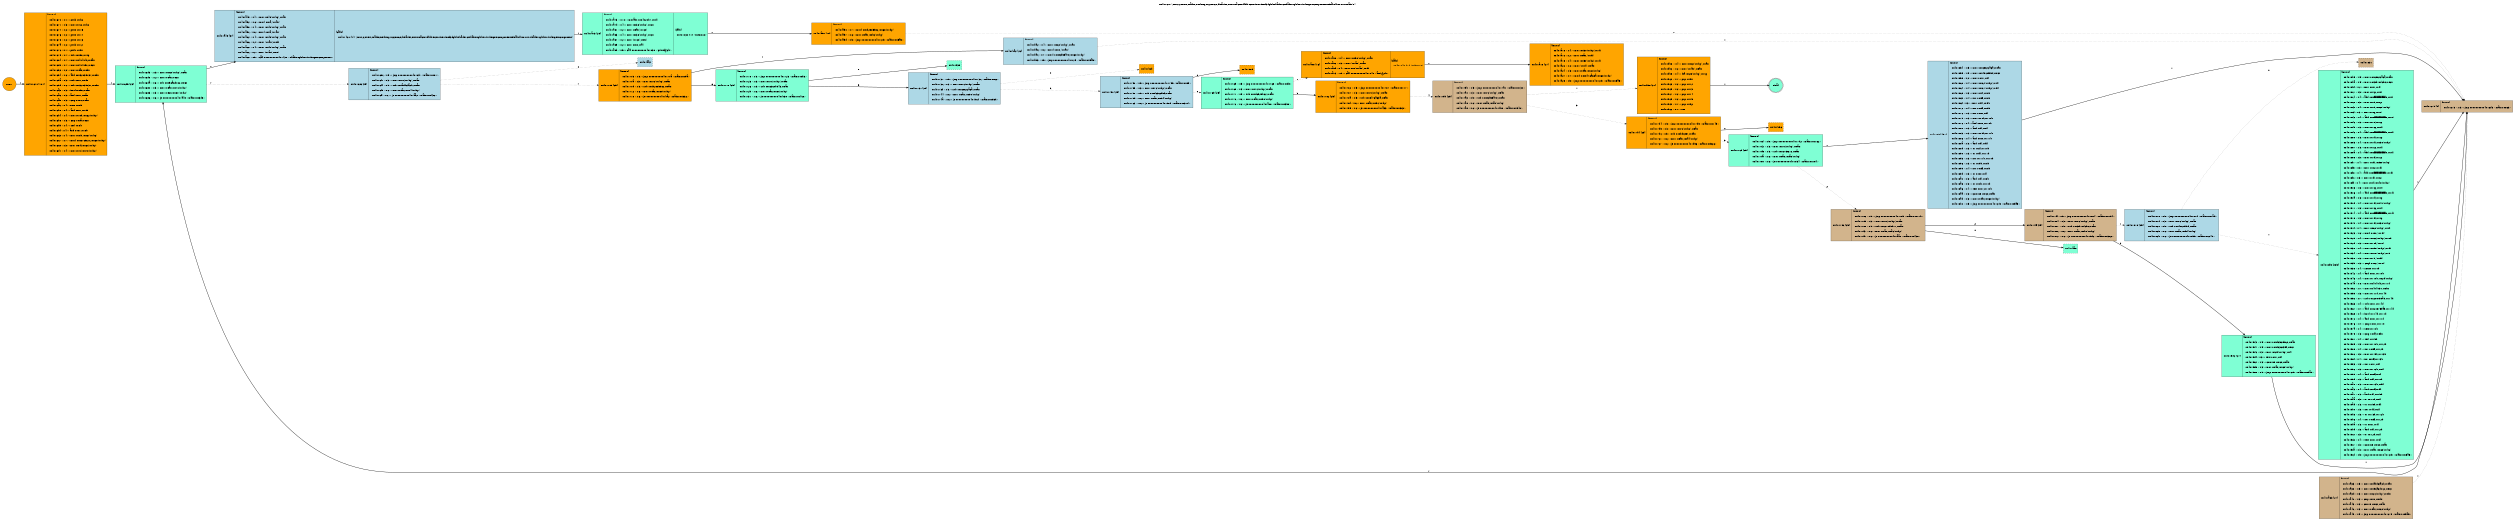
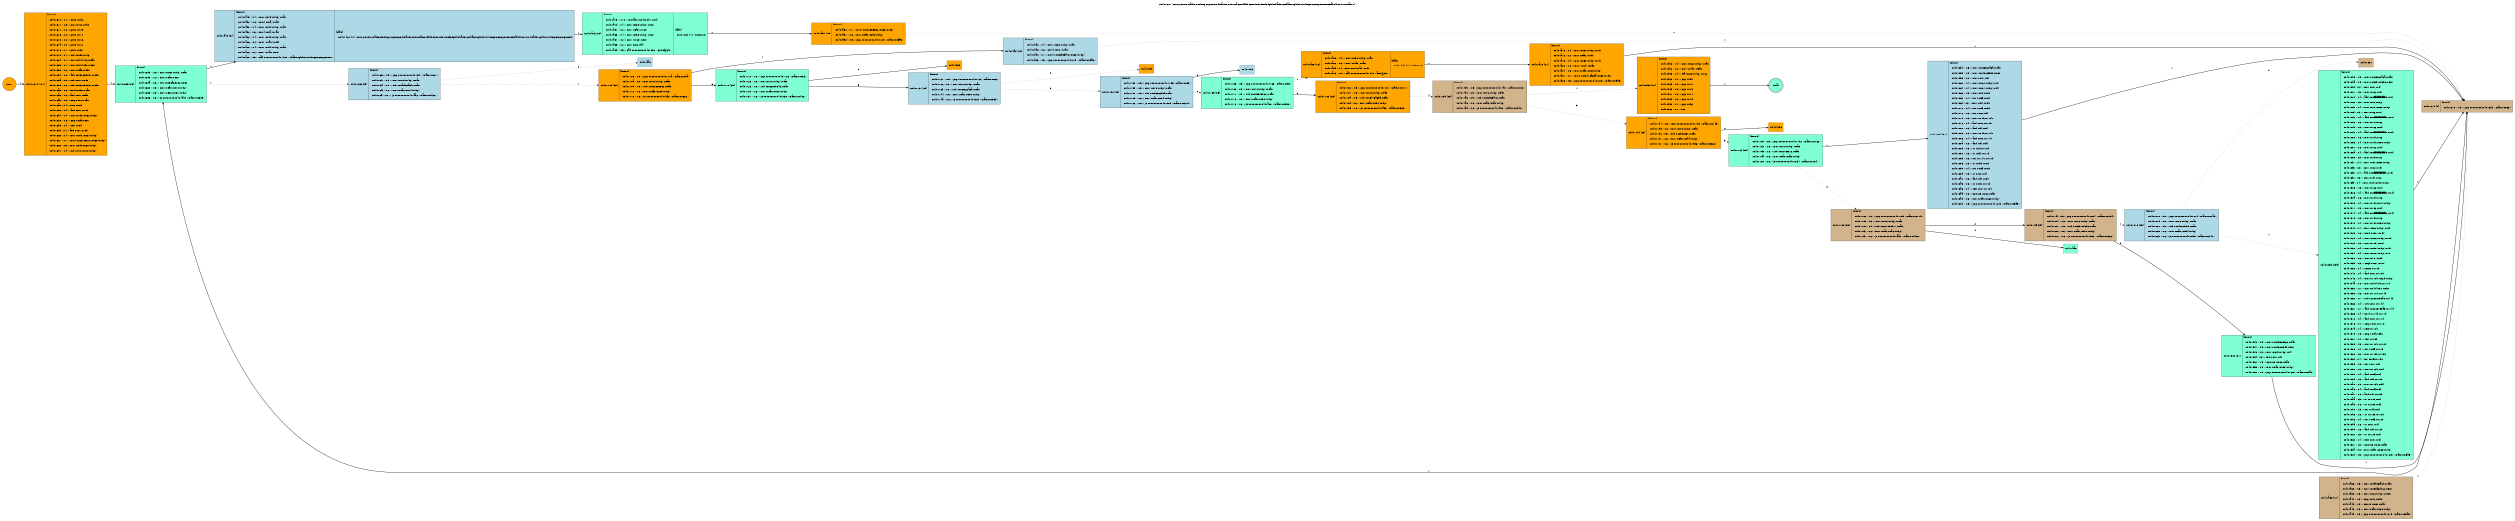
edge "0x401a18 [27]" -> "0x401c15 [5]": added, label "1"
node "0x401b3e": fillcolor aquamarine -> orange
node "0x4019ed": fillcolor orange -> lightblue
